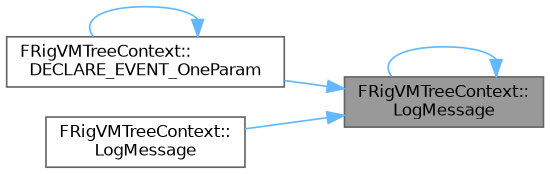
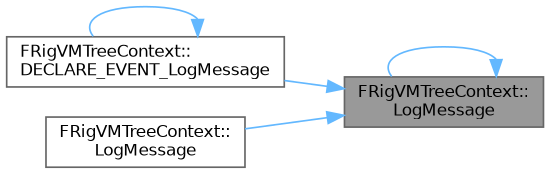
node "FRigVMTreeContext:: DECLARE_EVENT_OneParam": label "FRigVMTreeContext:: DECLARE_EVENT_OneParam" -> "FRigVMTreeContext:: DECLARE_EVENT_LogMessage"
